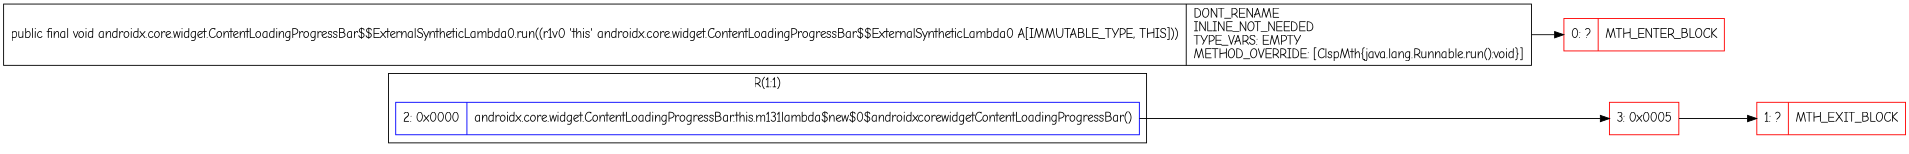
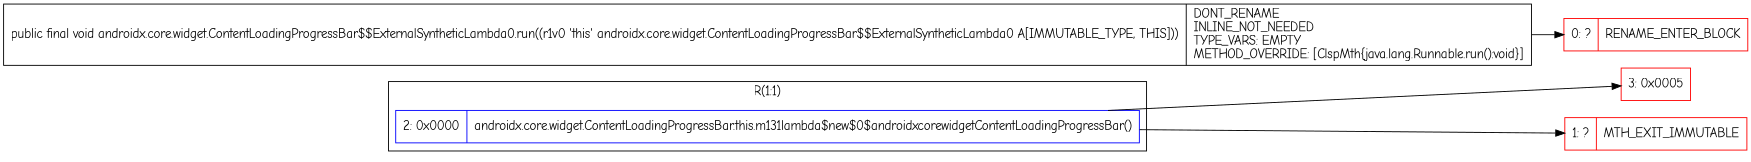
node "0: ?": text "MTH_ENTER_BLOCK" -> "RENAME_ENTER_BLOCK"
node "1: ?": text "MTH_EXIT_BLOCK" -> "MTH_EXIT_IMMUTABLE"
edge "3: 0x0005" -> "1: ?": now "2: 0x0000" -> "1: ?"
